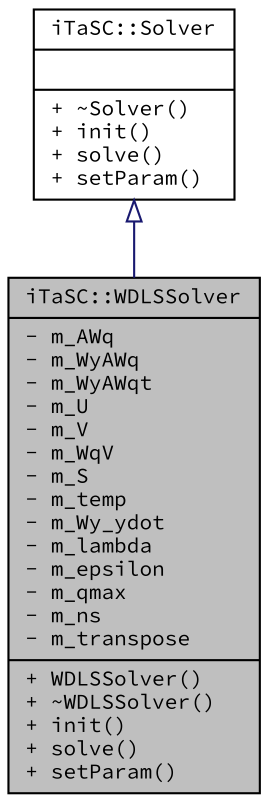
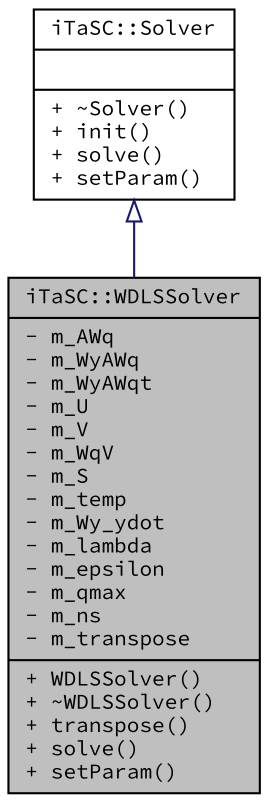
node "iTaSC::WDLSSolver": text "+ init()" -> "+ transpose()"
